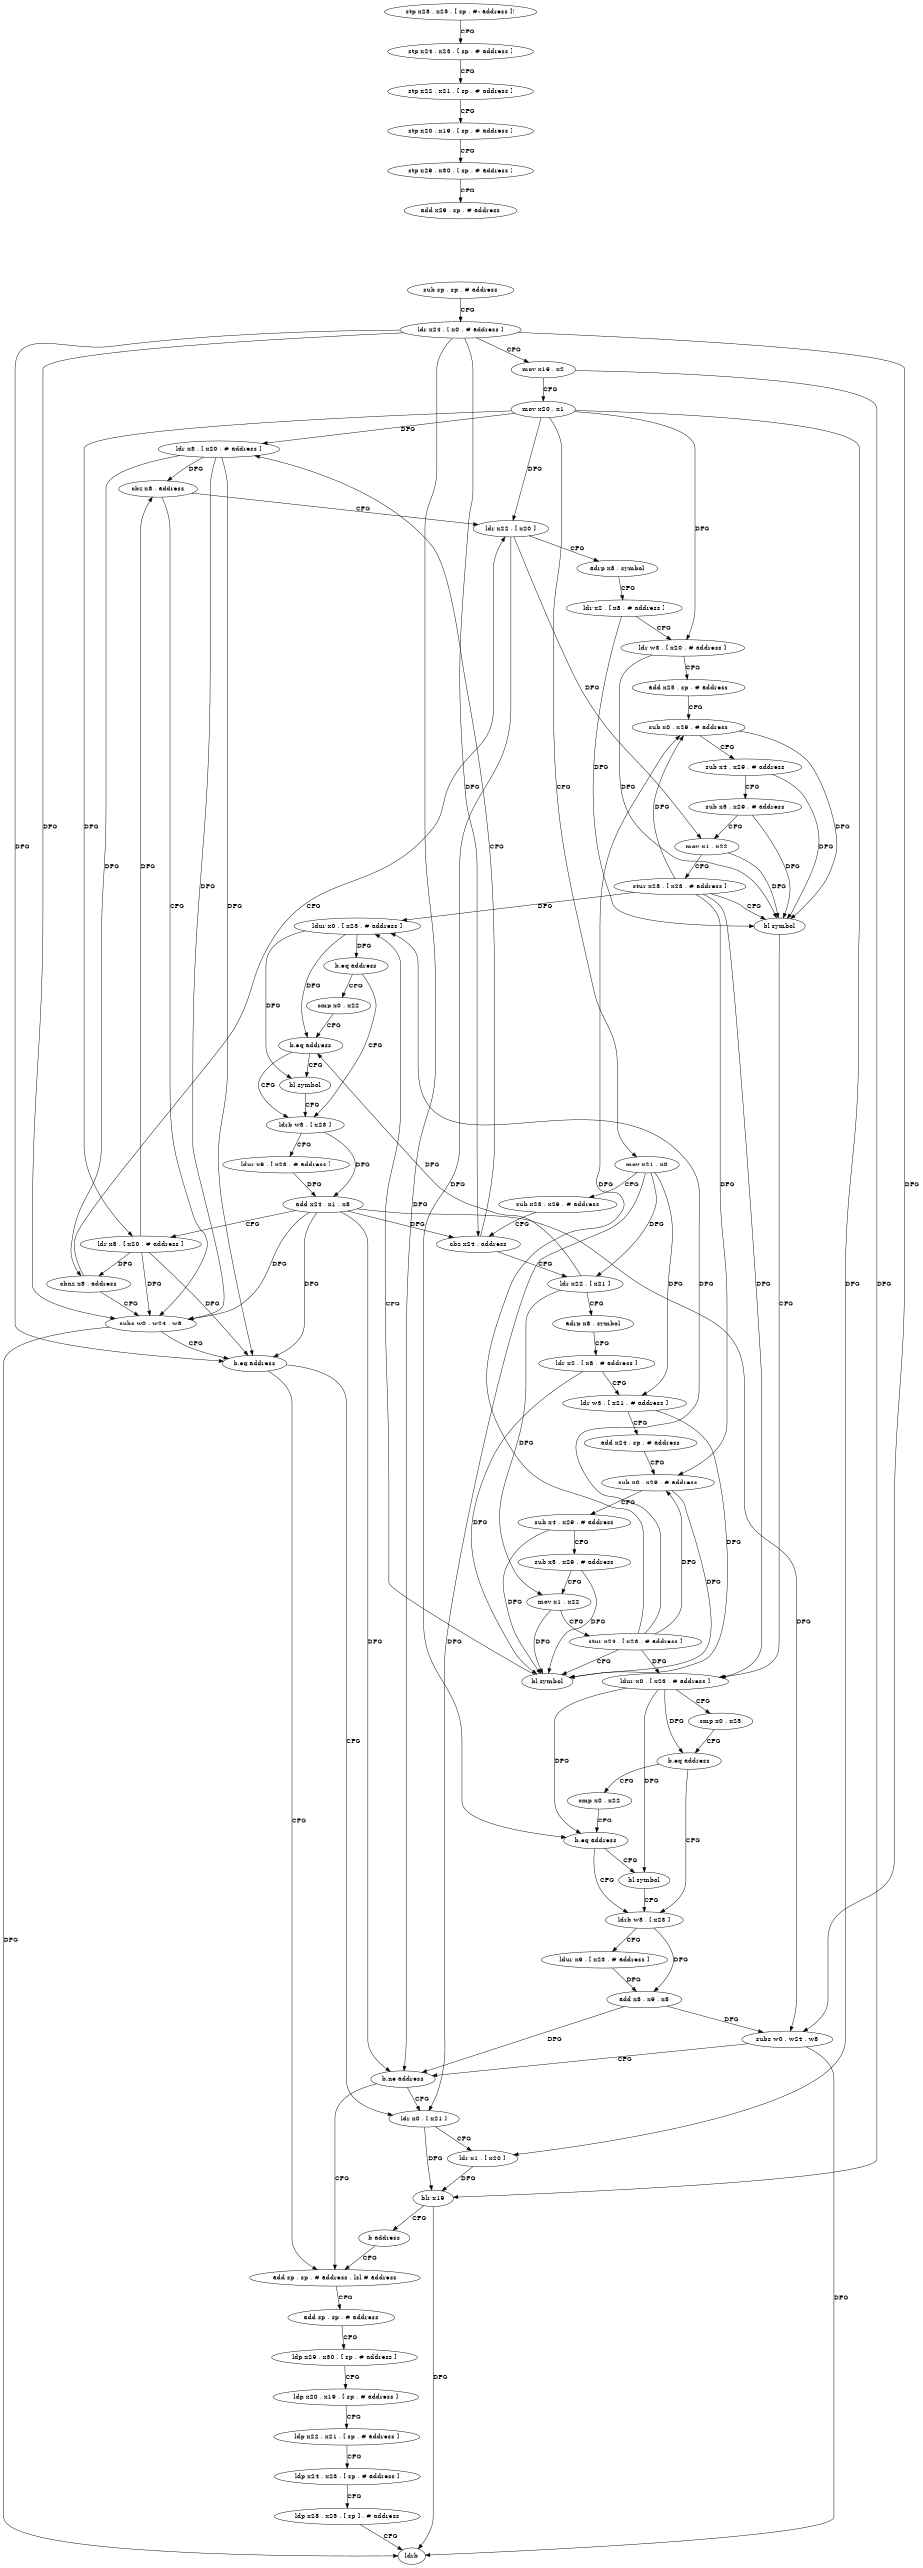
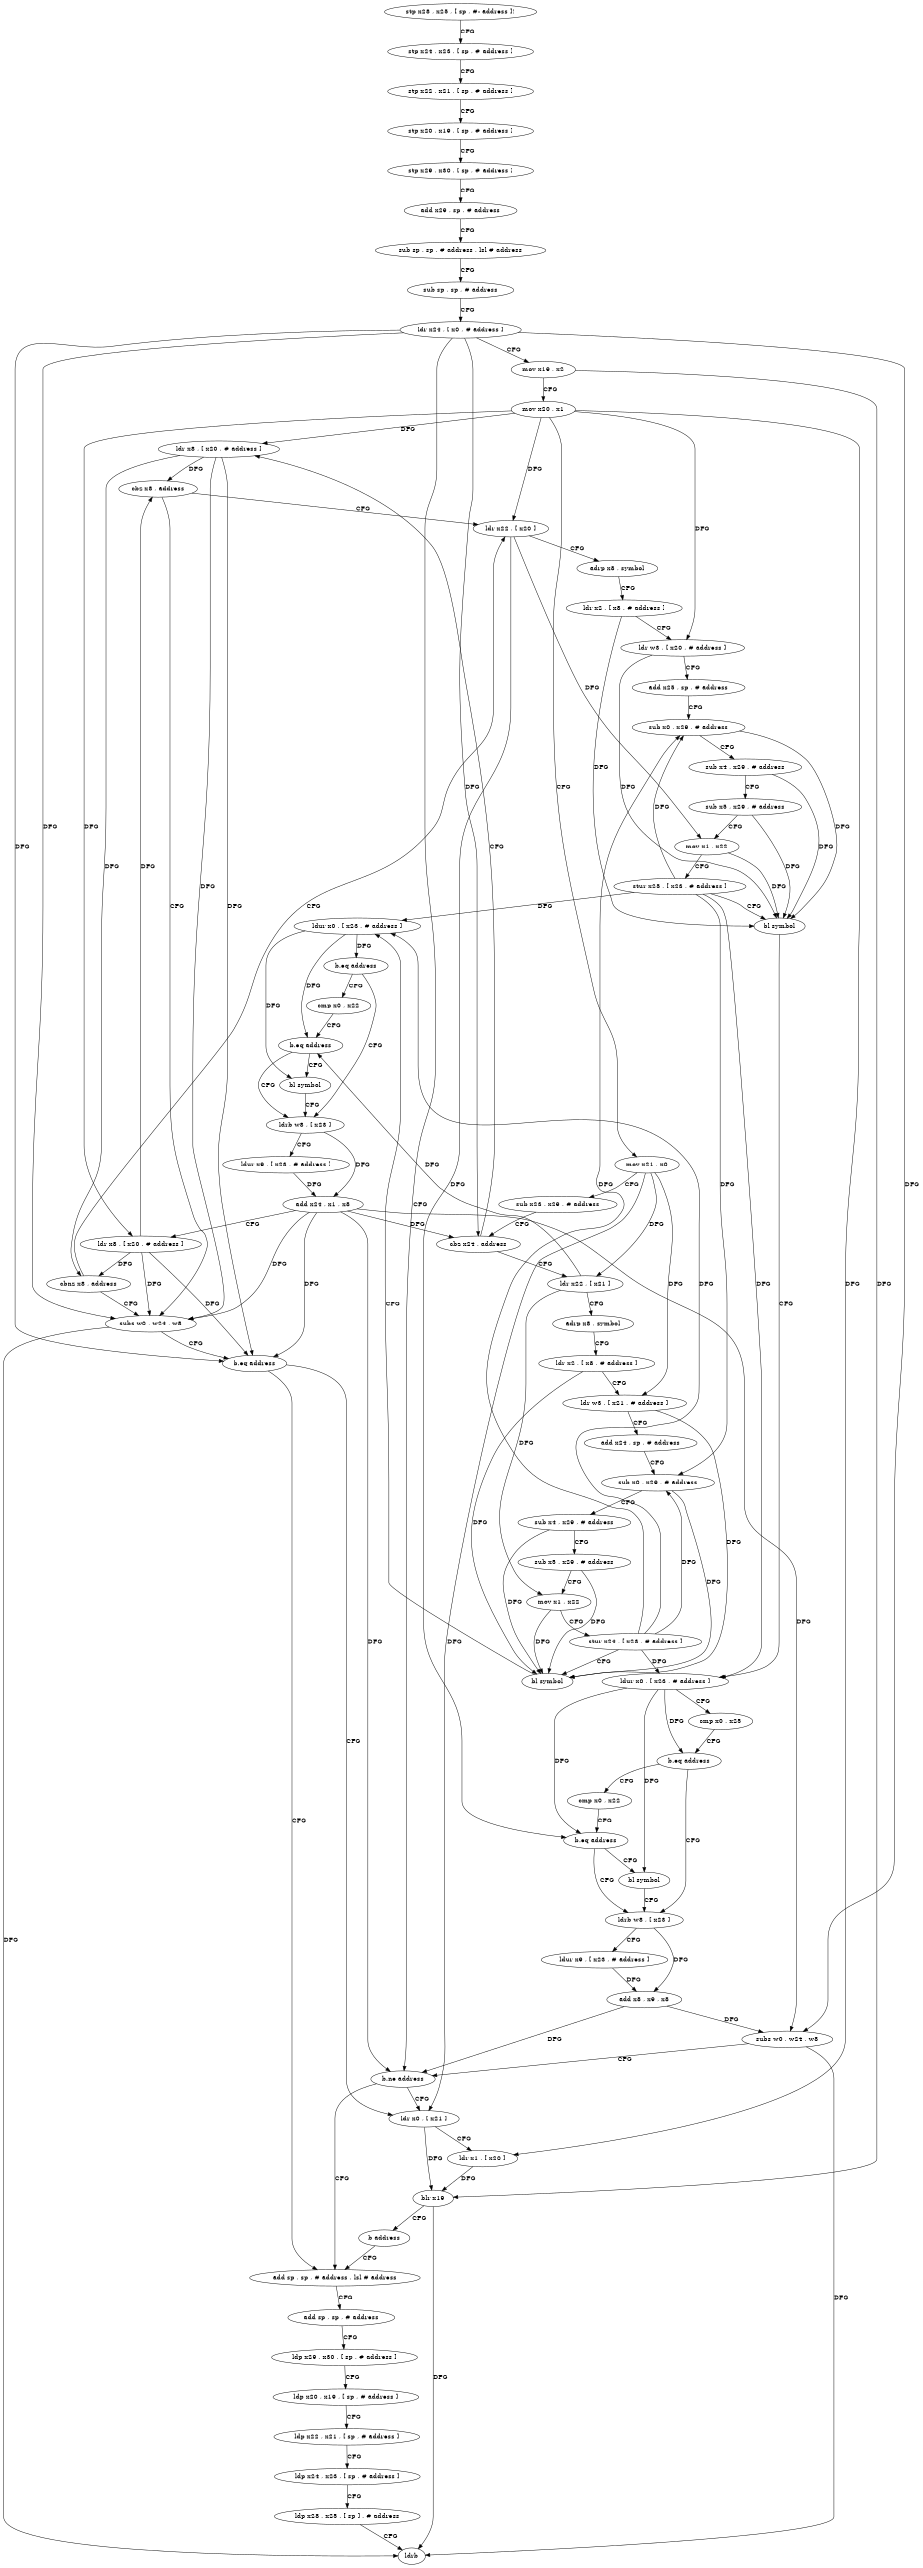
node "sub sp , sp , # address , lsl # address": added
edge "ldr x24 , [ x0 , # address ]" -> "b.ne address": label "DFG" -> "CFG"
